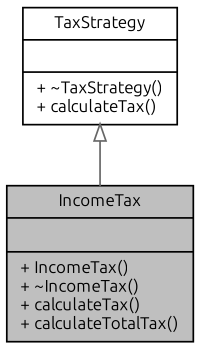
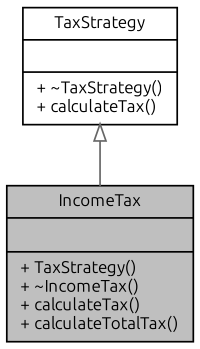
node "IncomeTax": text "+ IncomeTax()" -> "+ TaxStrategy()"
